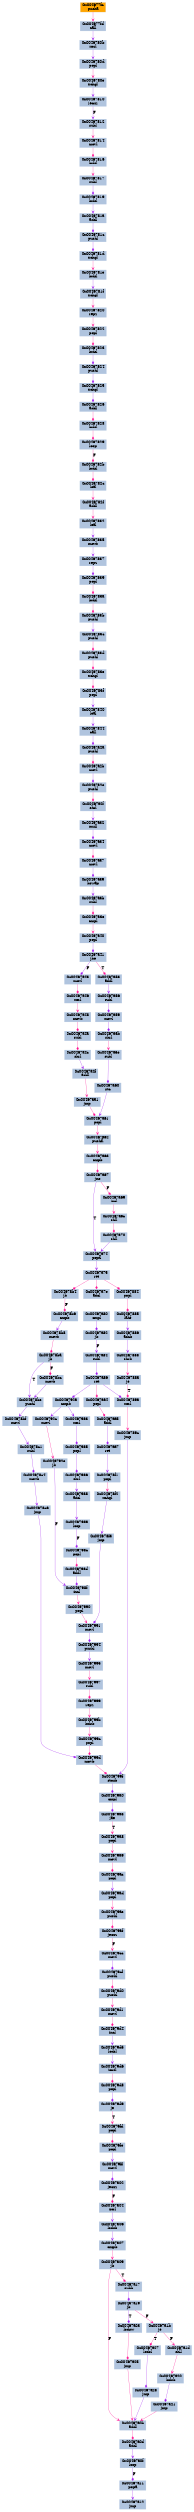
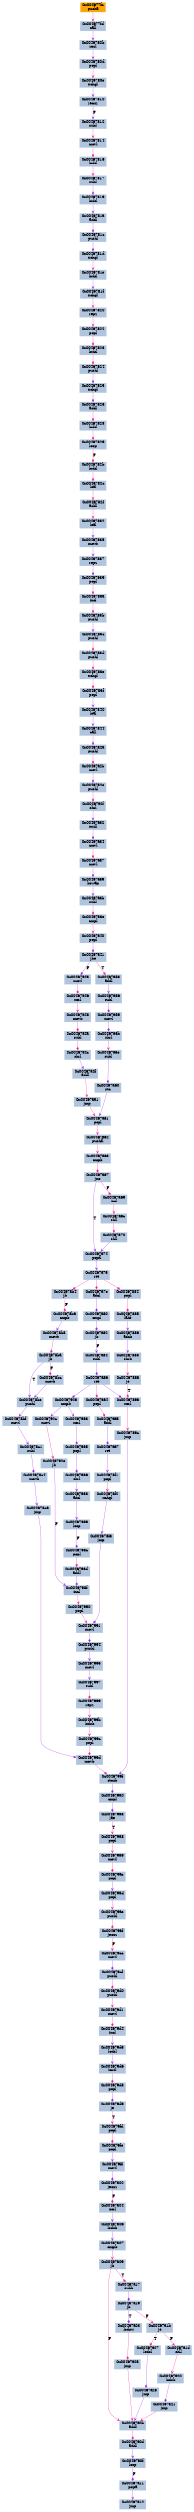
edge "0x00467823 lodsl" -> "0x00467824 pushl": color purple -> deeppink
node "0x0046783a lodsl": label "0x0046783a lodsl" -> "0x0046783a incl"
edge "0x00467a51 jmp" -> "0x00467a61 popl": arrowhead diamond -> vee
edge "0x00467a7e adcl" -> "0x00467a80 cmpl": added
edge "0x00467995 movl" -> "0x00467997 subl": color deeppink -> purple
